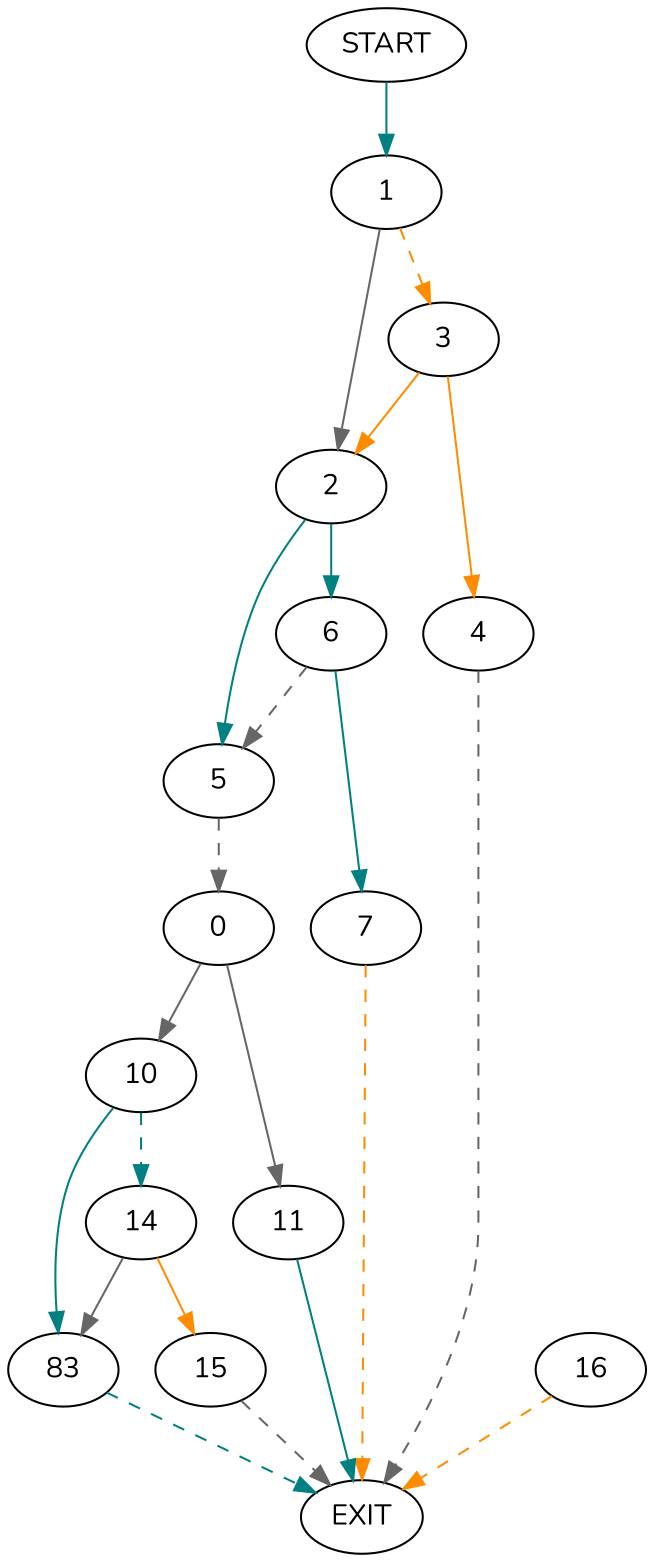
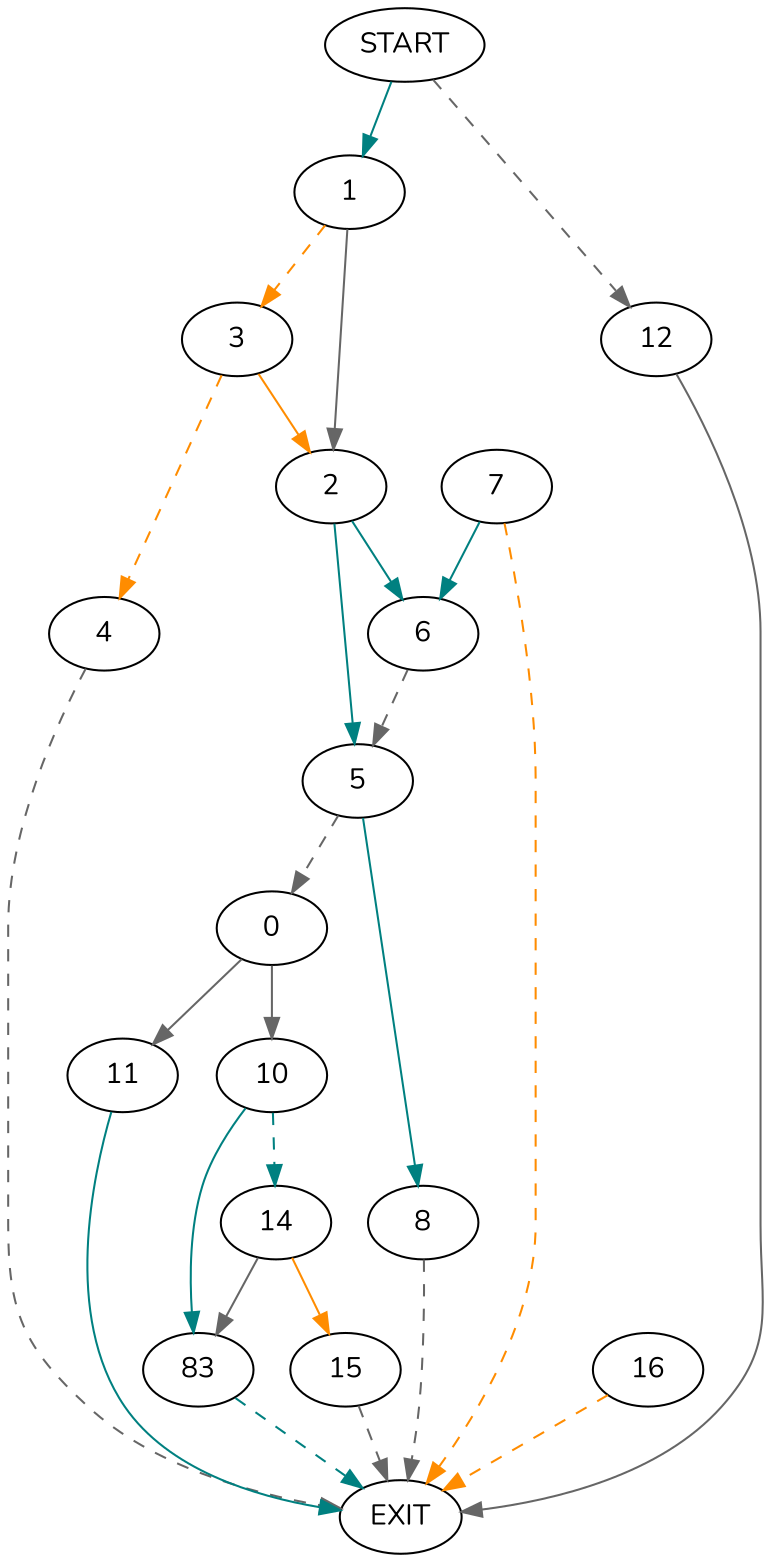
node "12": added
edge "3" -> "4": style solid -> dashed
edge "6" -> "7": reversed
node "8": added
